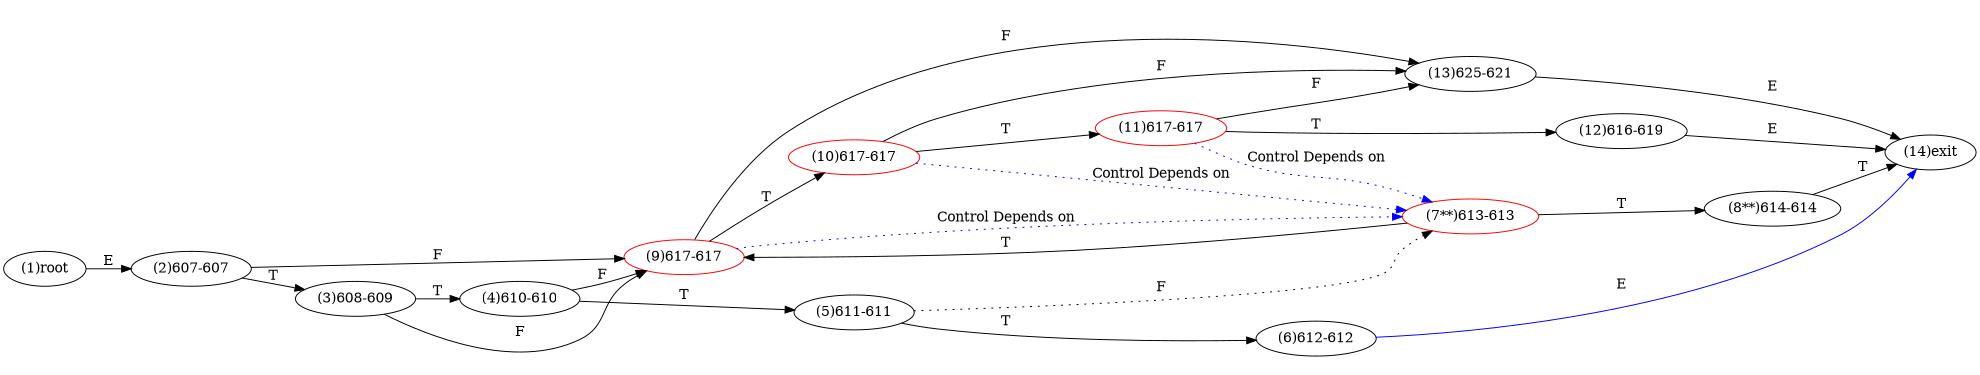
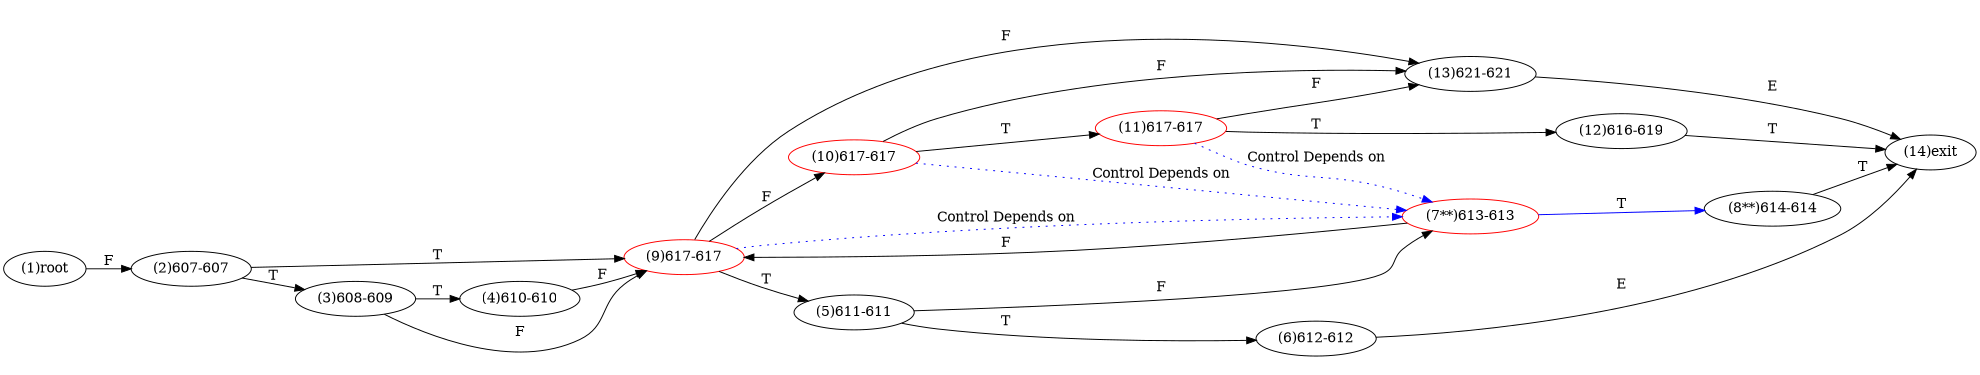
node "(13)625-621": label "(13)625-621" -> "(13)621-621"
edge "(12)616-619" -> "(14)exit": label "E" -> "T"
edge "(9)617-617" -> "(10)617-617": label "T" -> "F"
edge "(7**)613-613" -> "(8**)614-614": color black -> blue
edge "(7**)613-613" -> "(9)617-617": label "T" -> "F"
edge "(2)607-607" -> "(9)617-617": label "F" -> "T"
edge "(1)root" -> "(2)607-607": label "E" -> "F"
edge "(5)611-611" -> "(7**)613-613": style dotted -> solid
edge "(6)612-612" -> "(14)exit": color blue -> black
edge "(4)610-610" -> "(5)611-611": now "(9)617-617" -> "(5)611-611"
